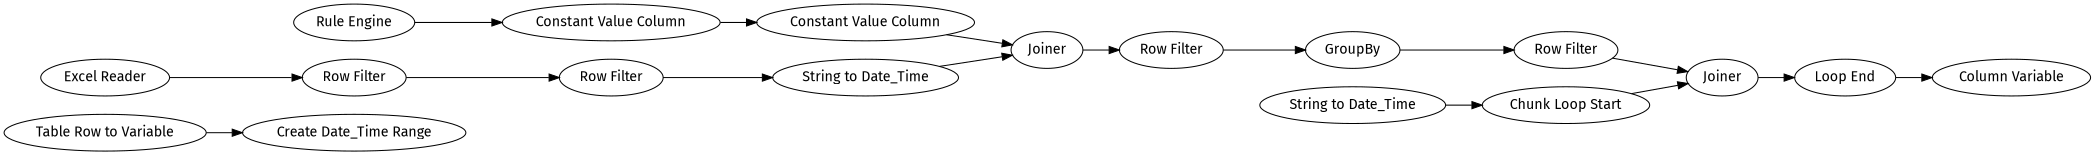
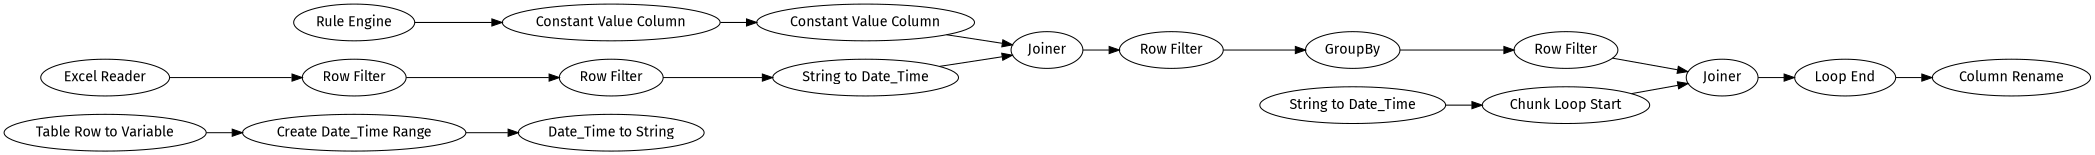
node "Column Variable": label "Column Variable" -> "Column Rename"
node "Date_Time to String": added
